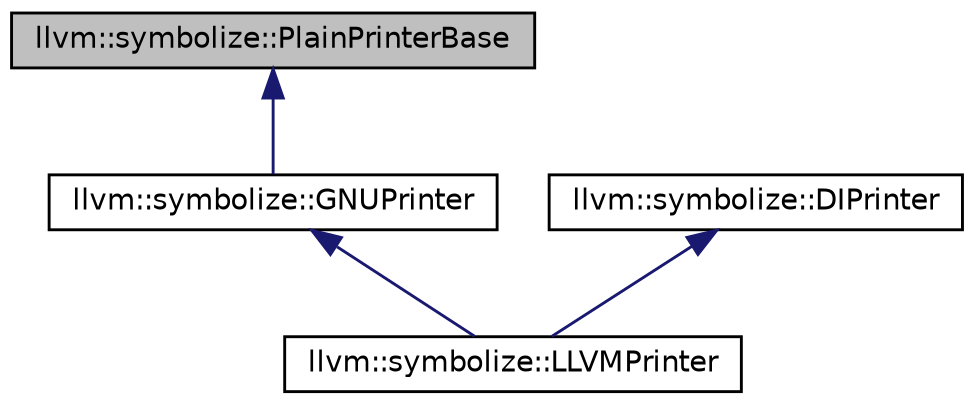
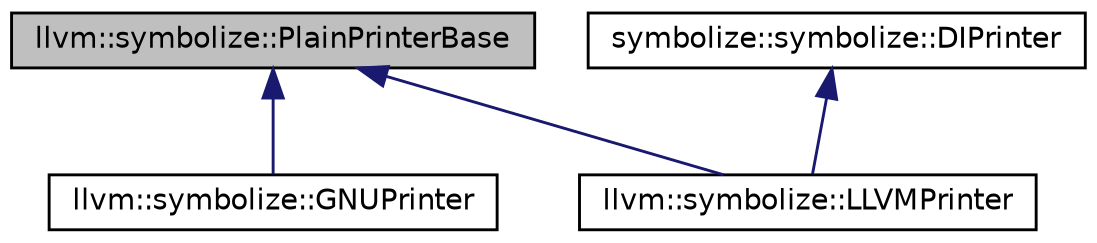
node "llvm::symbolize::DIPrinter": label "llvm::symbolize::DIPrinter" -> "symbolize::symbolize::DIPrinter"
edge "llvm::symbolize::LLVMPrinter" -> "llvm::symbolize::GNUPrinter": now "llvm::symbolize::LLVMPrinter" -> "llvm::symbolize::PlainPrinterBase"
